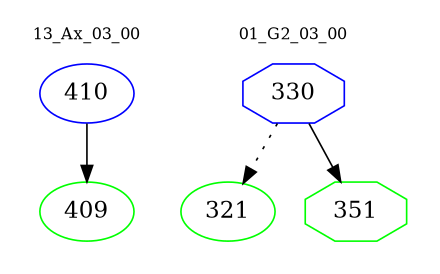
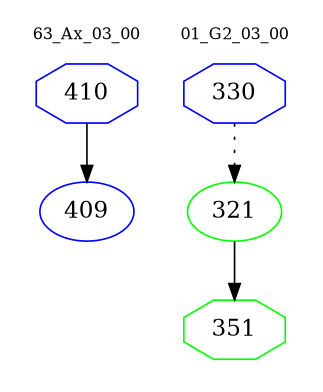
cluster "13_Ax_03_00": label "13_Ax_03_00" -> "63_Ax_03_00"
node "410": shape ellipse -> octagon
edge "330" -> "351": now "321" -> "351"
node "409": color green -> blue
